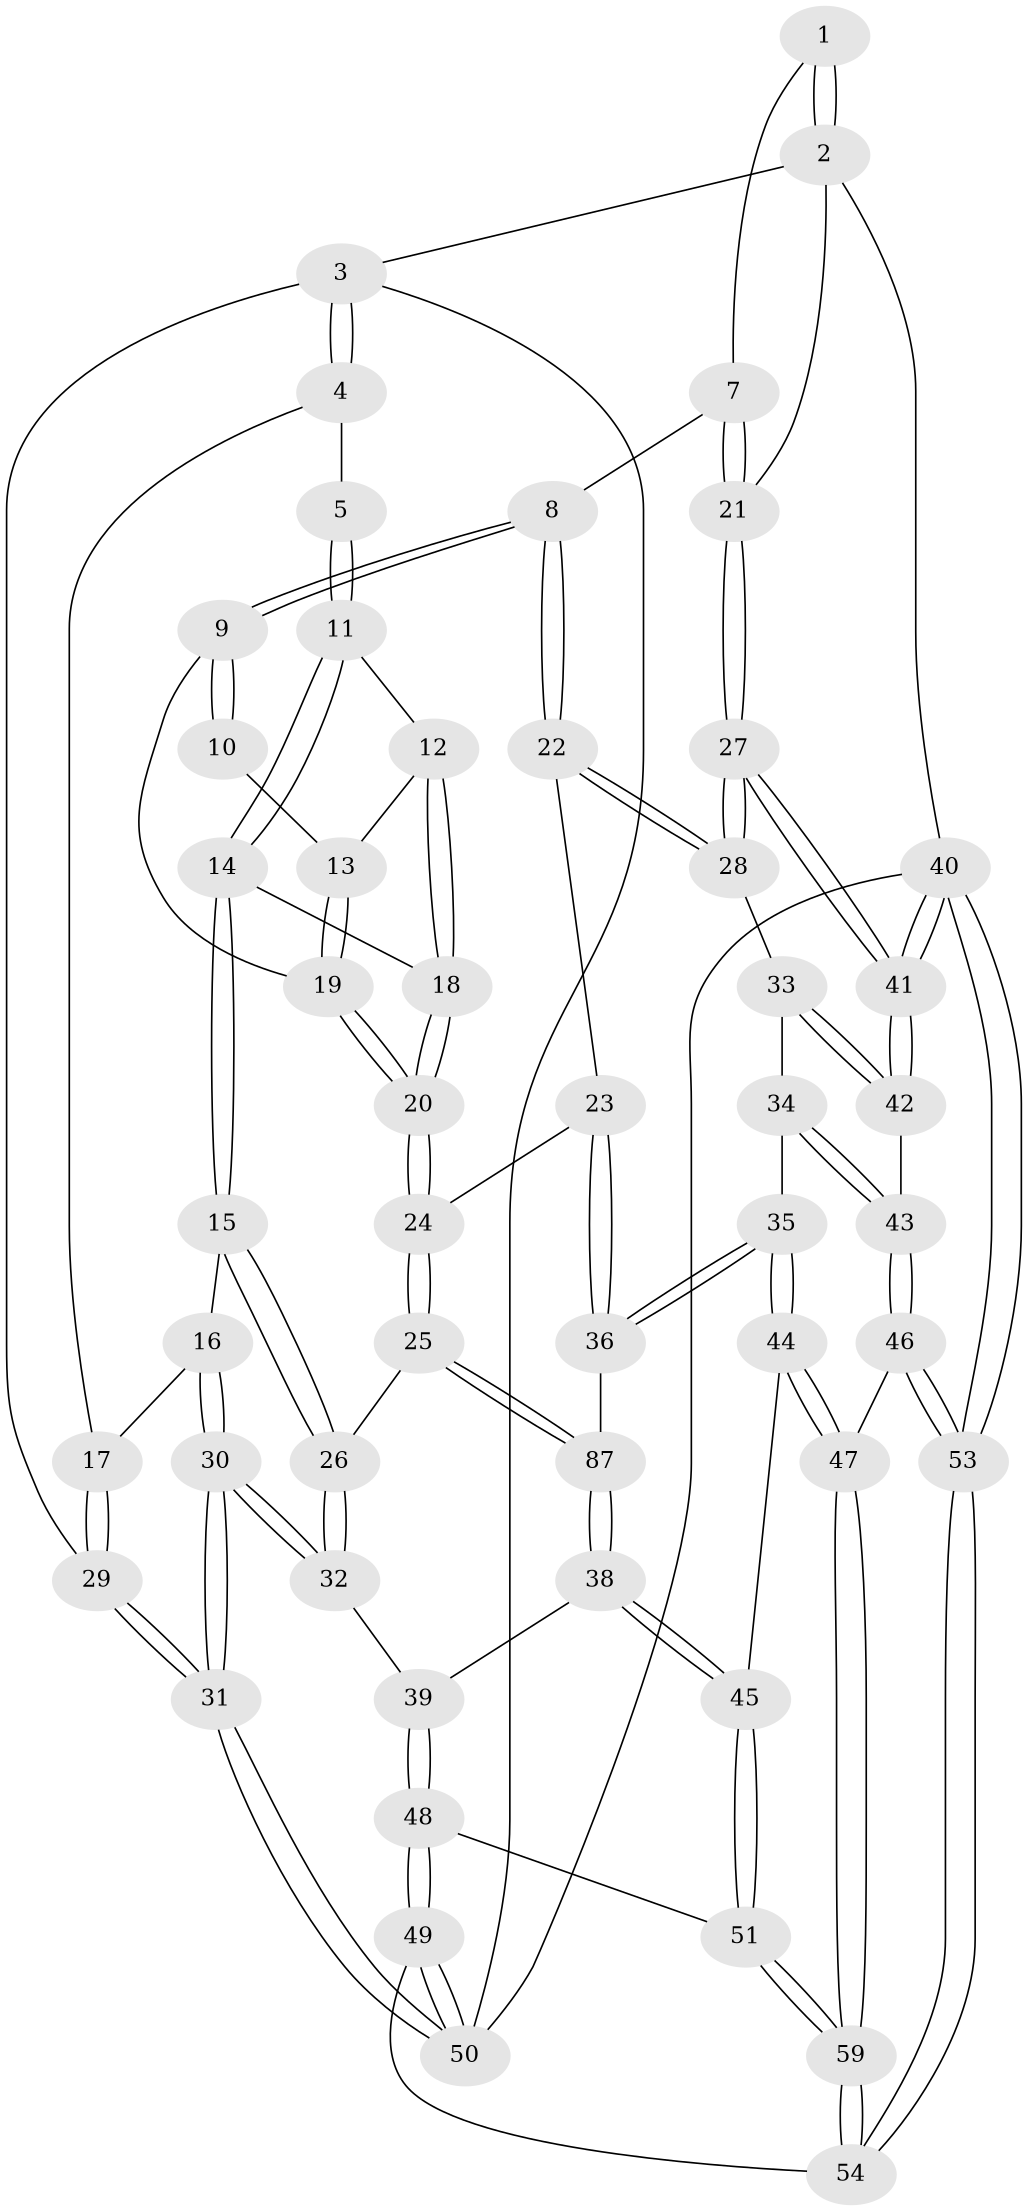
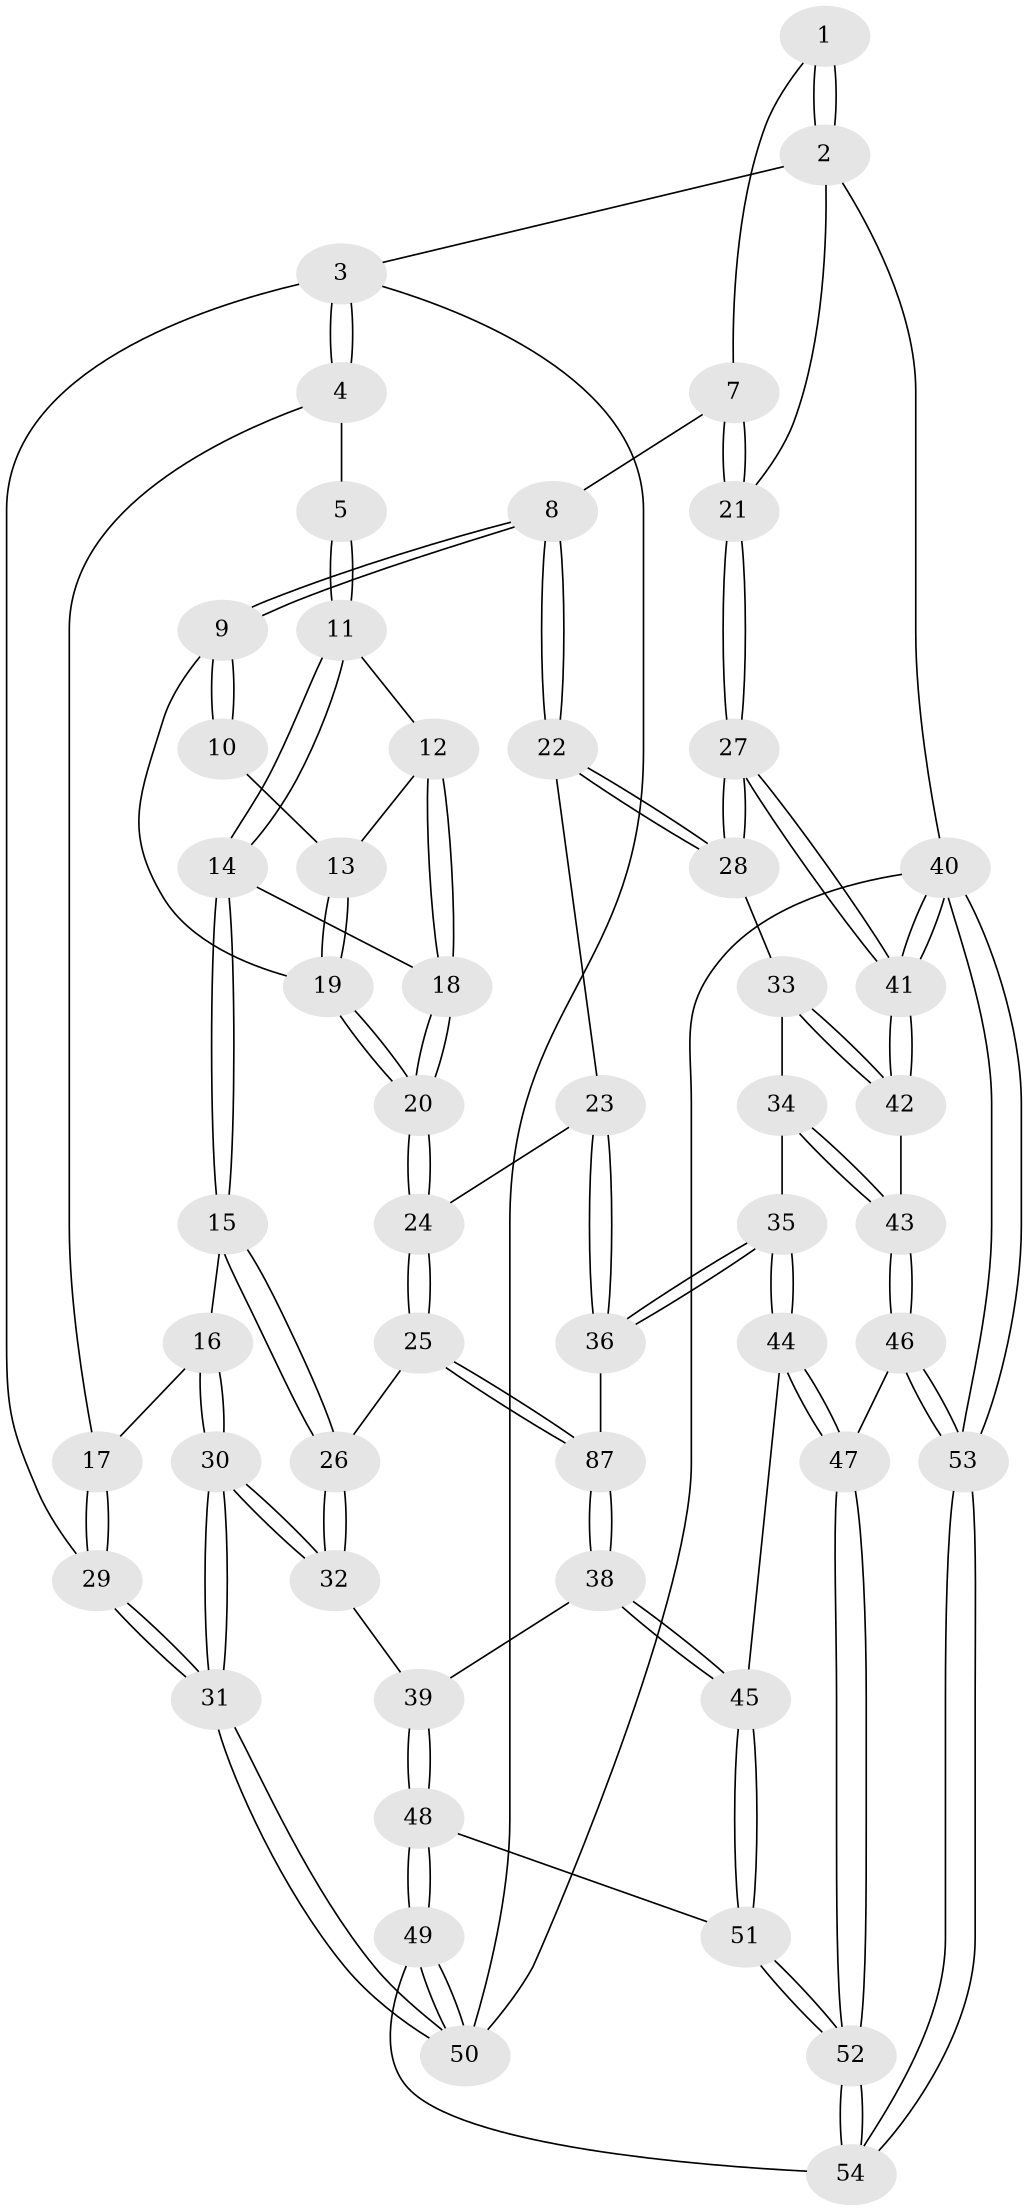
node "59": label "59" -> "52"
